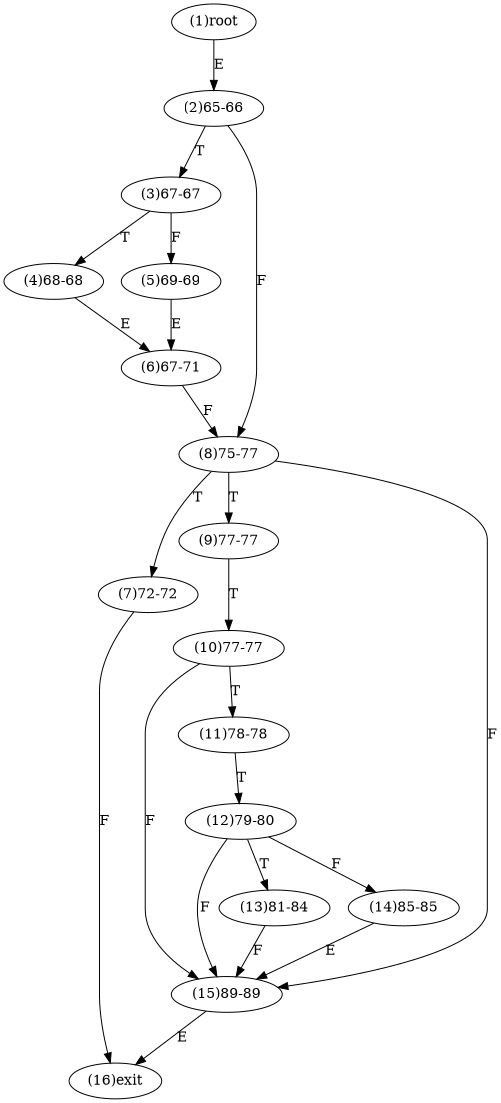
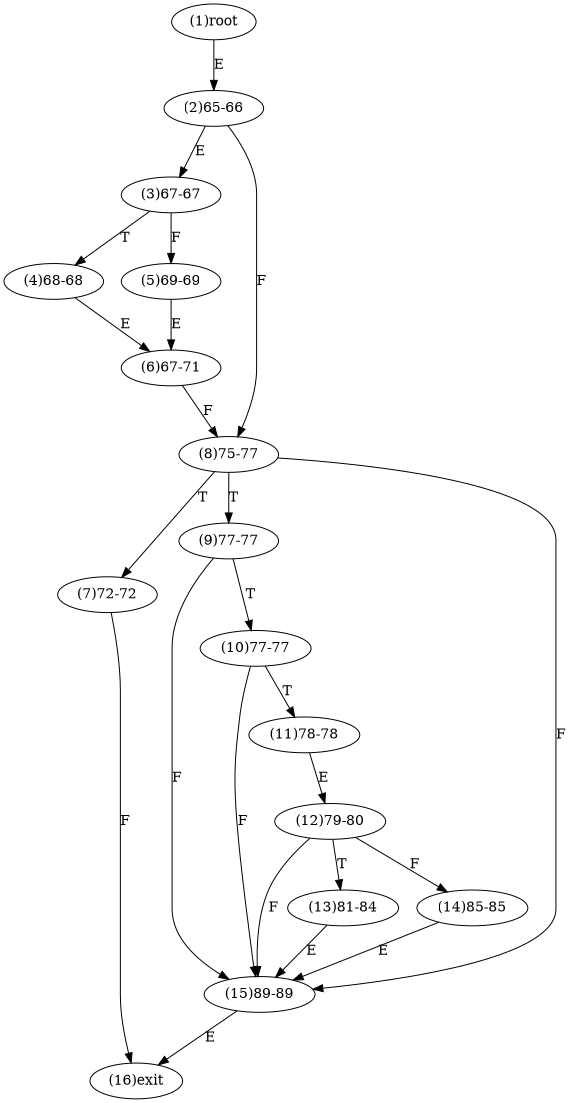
edge "(2)65-66" -> "(3)67-67": label "T" -> "E"
edge "(9)77-77" -> "(15)89-89": added, label "F"
edge "(11)78-78" -> "(12)79-80": label "T" -> "E"
edge "(13)81-84" -> "(15)89-89": label "F" -> "E"
